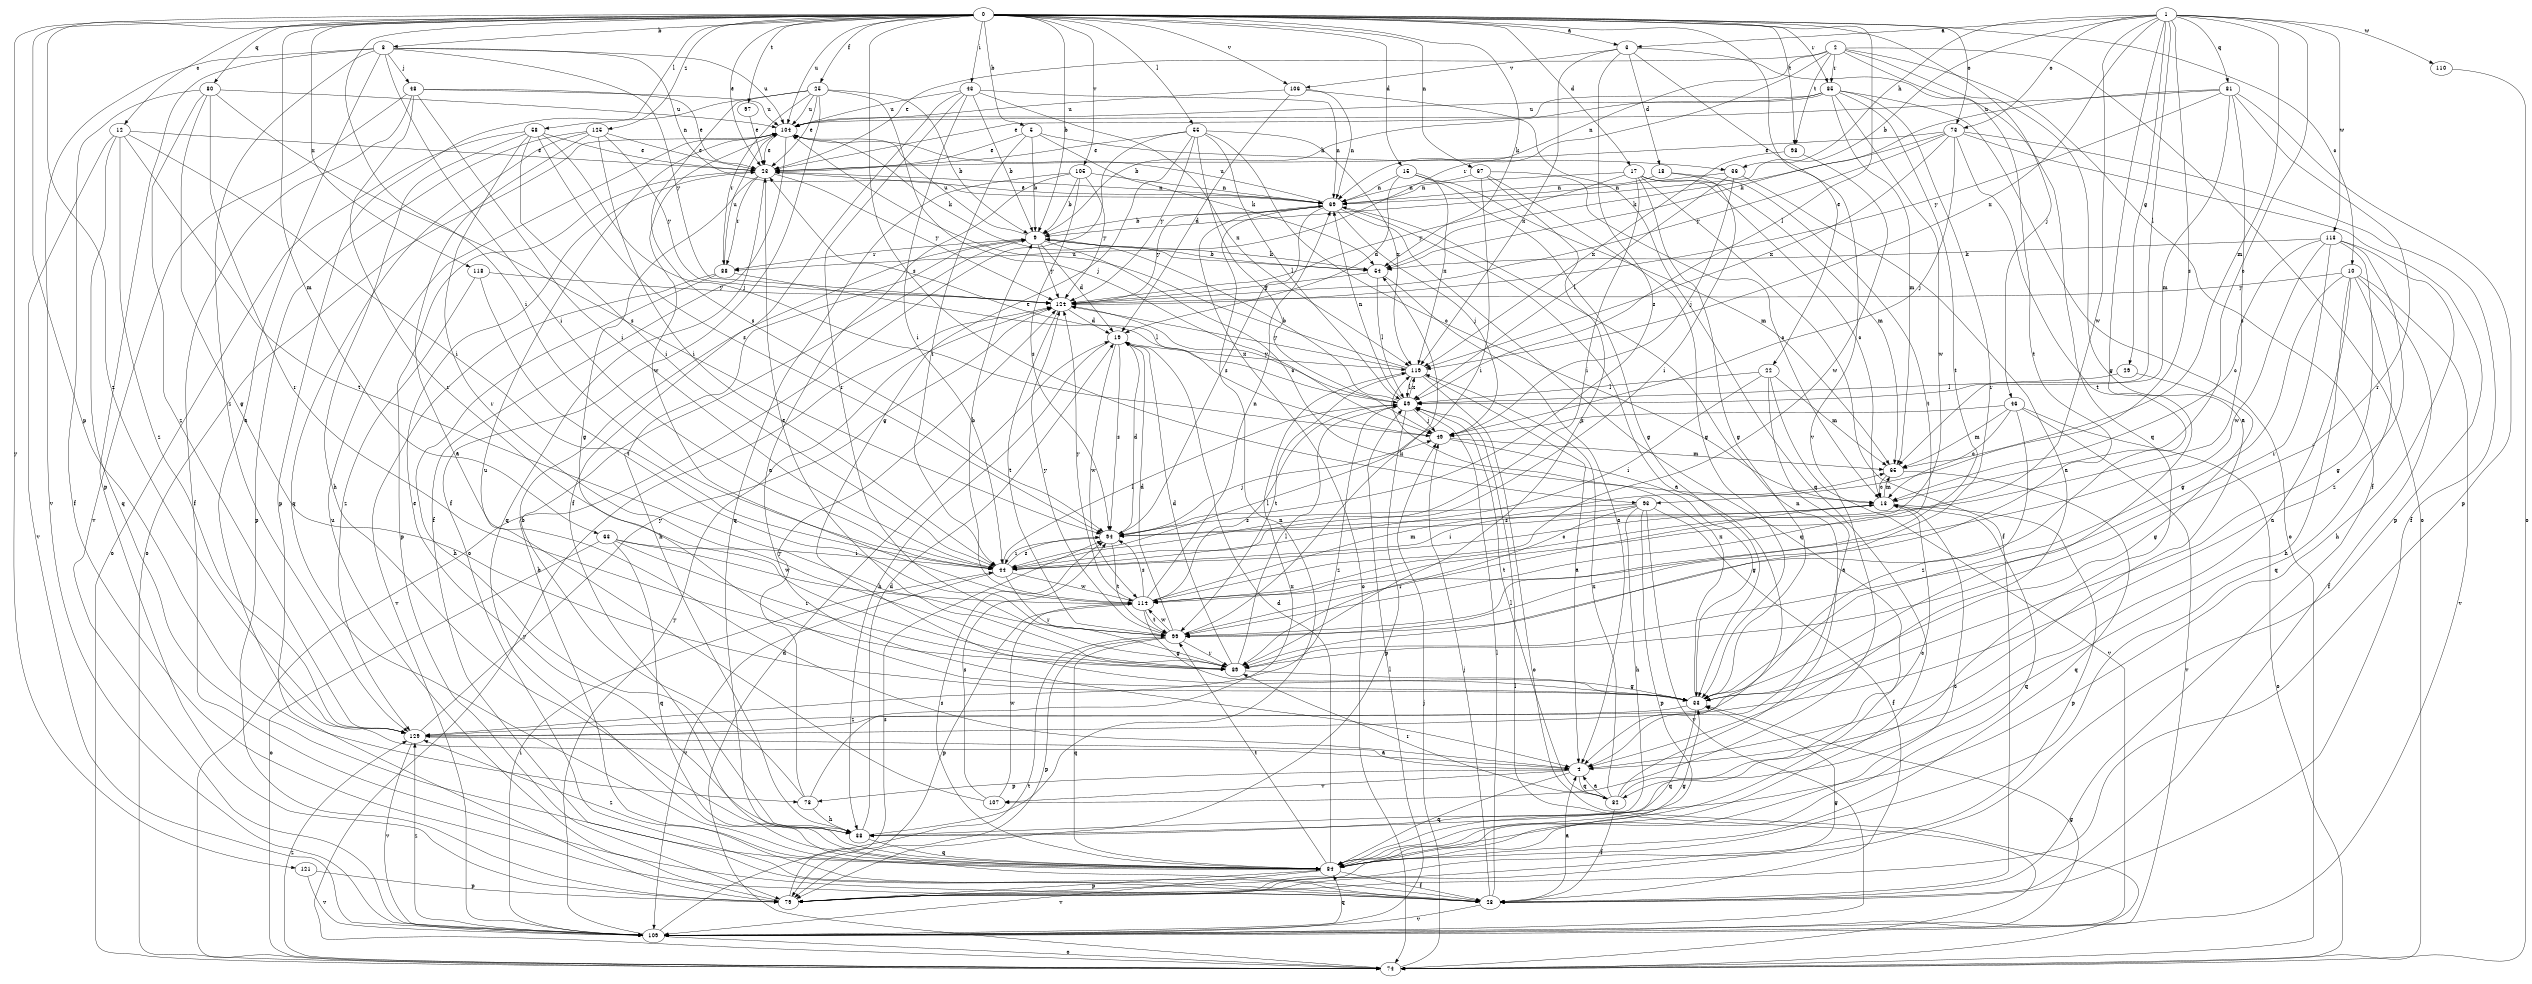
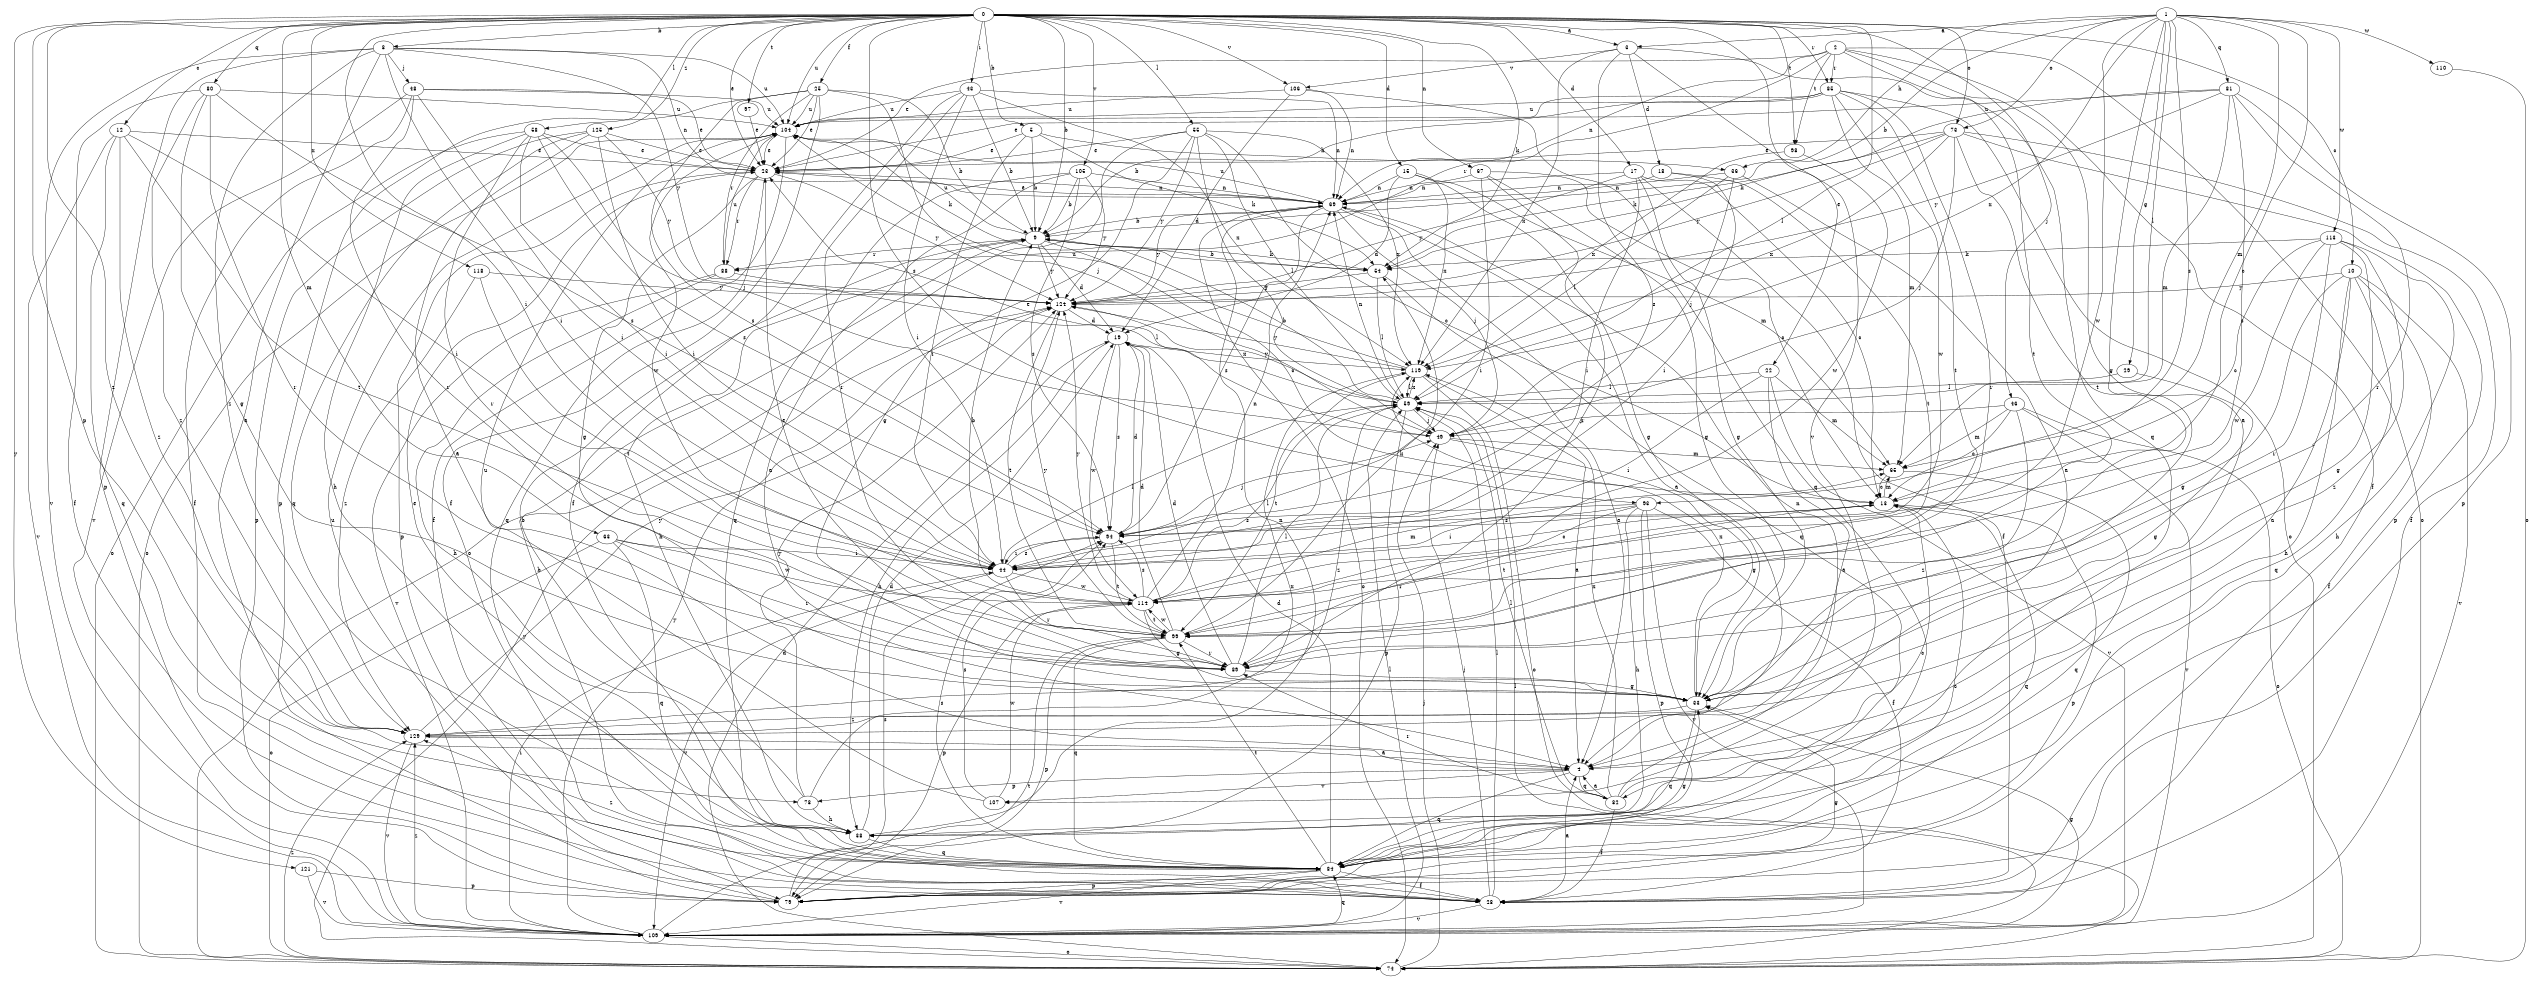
edge "17" -> "65": removed, label "m"
